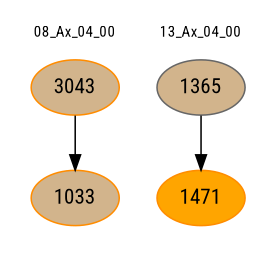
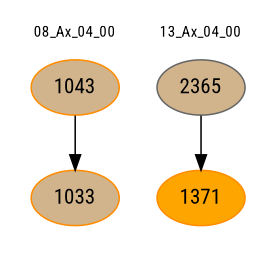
node "3043": label "3043" -> "1043"
node "1365": label "1365" -> "2365"
node "1471": label "1471" -> "1371"
